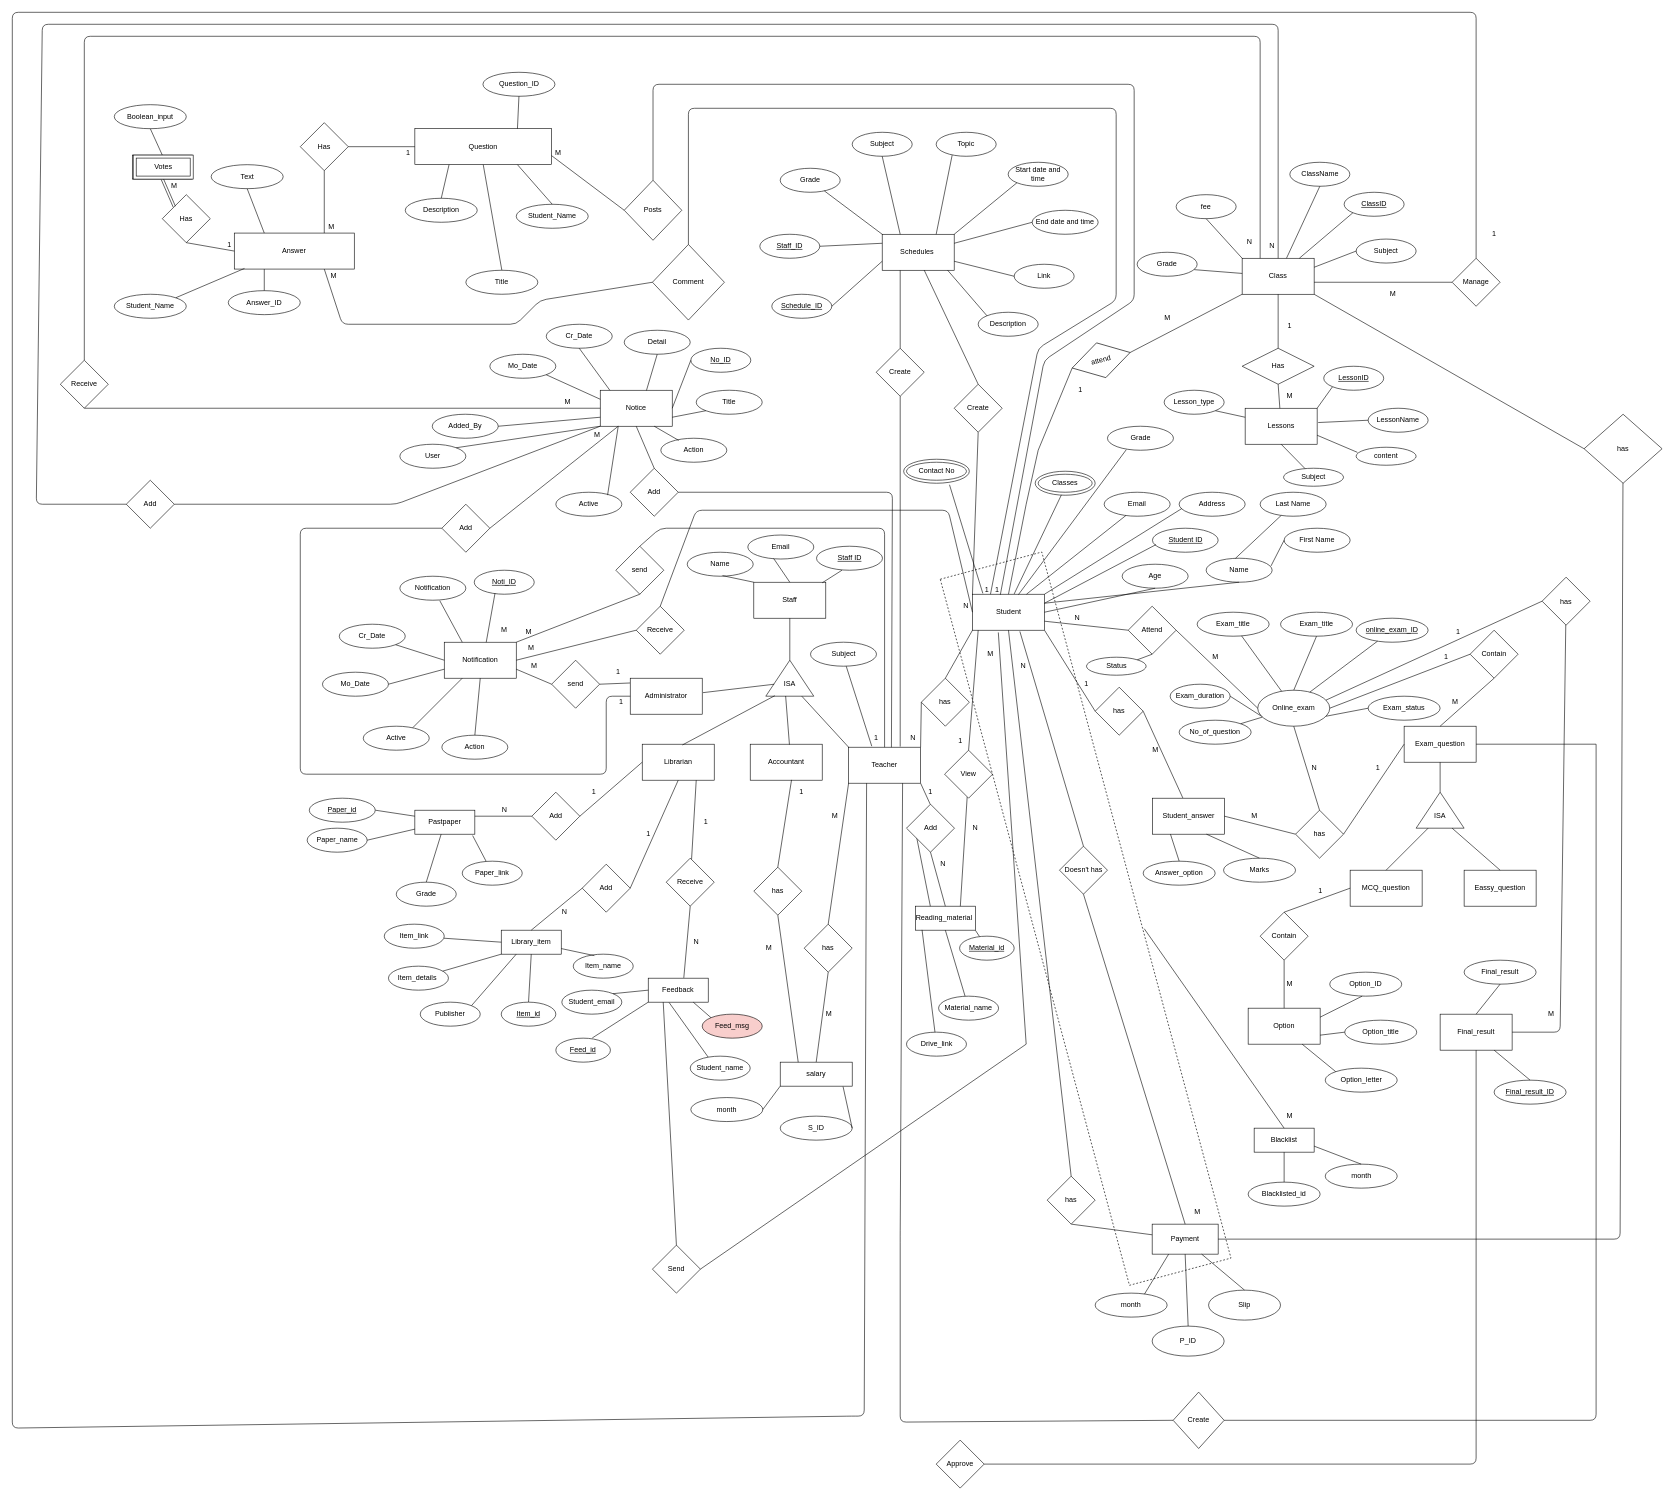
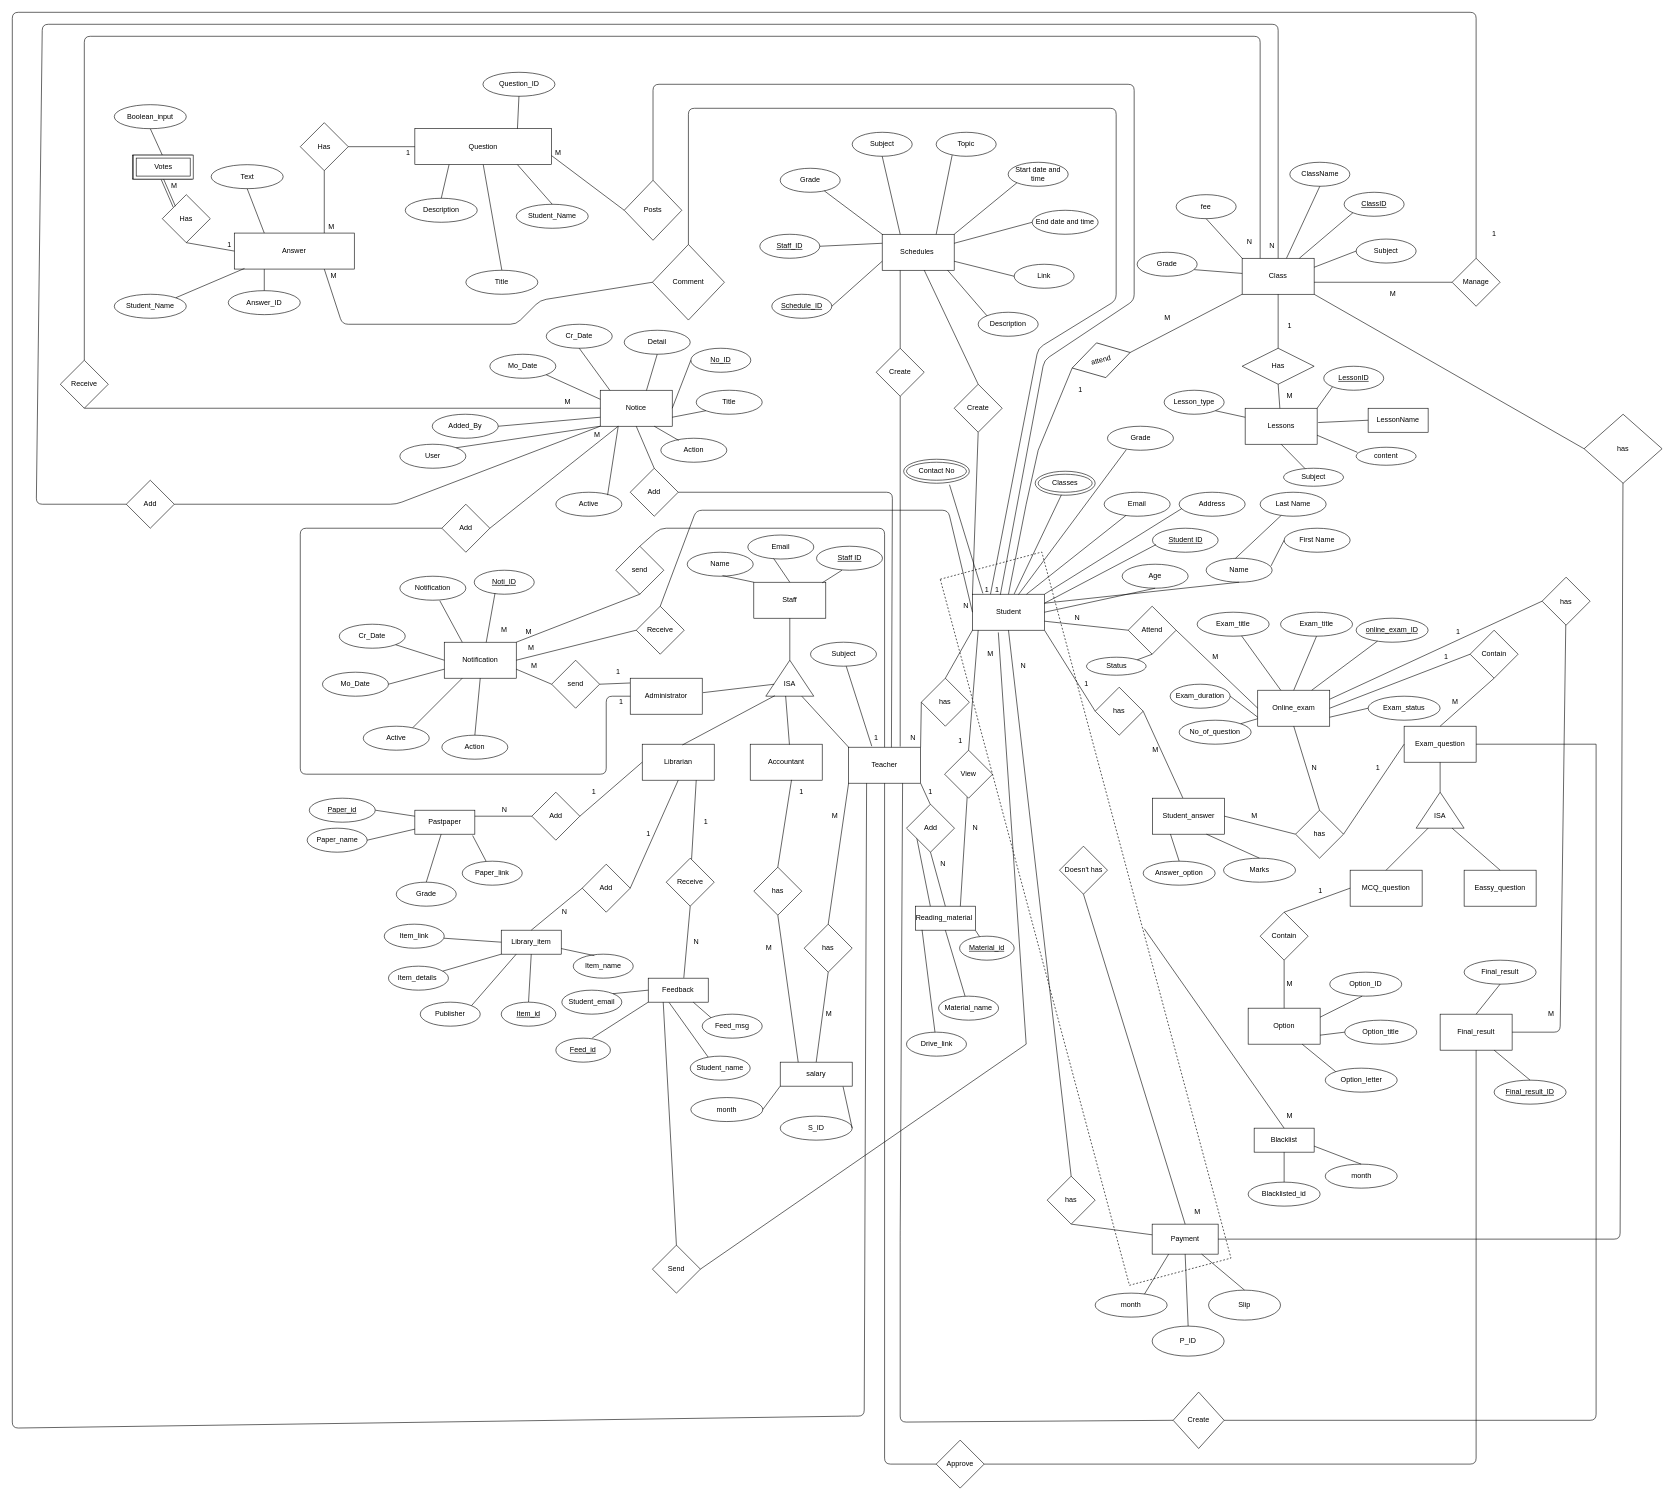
node "LessonName": shape ellipse -> rectangle
node "Online_exam": shape ellipse -> rectangle
edge "Student" -- "Doesn't has": removed
node "Feed_msg": fillcolor #f8cecc -> #ffffff
edge "Teacher" -- "Approve": added
